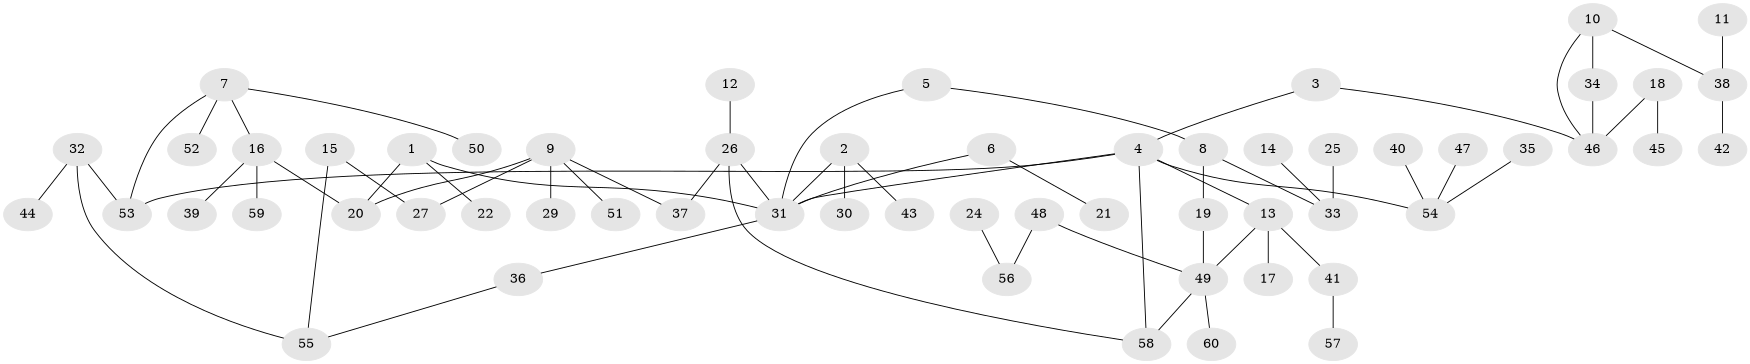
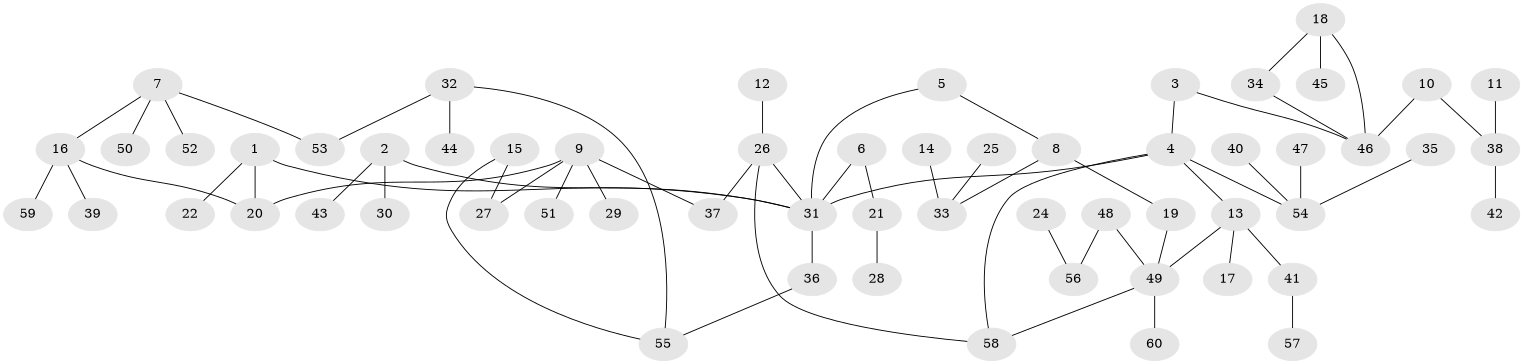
edge "10" -- "34": now "18" -- "34"
edge "4" -- "53": removed
node "28": added
